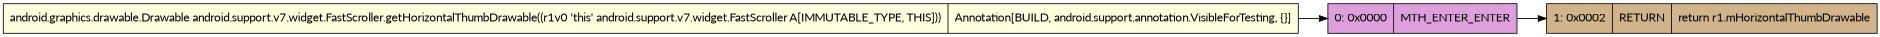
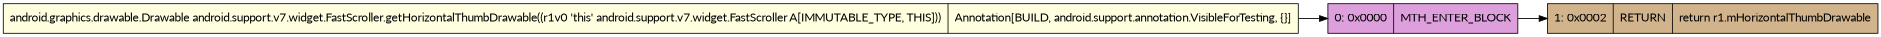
node "0: 0x0000": text "MTH_ENTER_ENTER" -> "MTH_ENTER_BLOCK"
